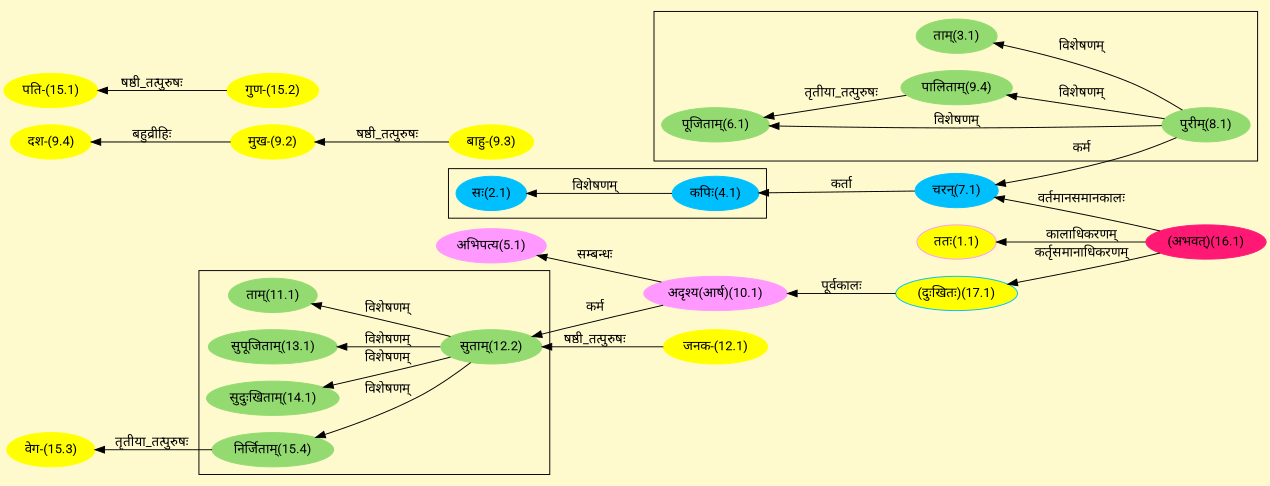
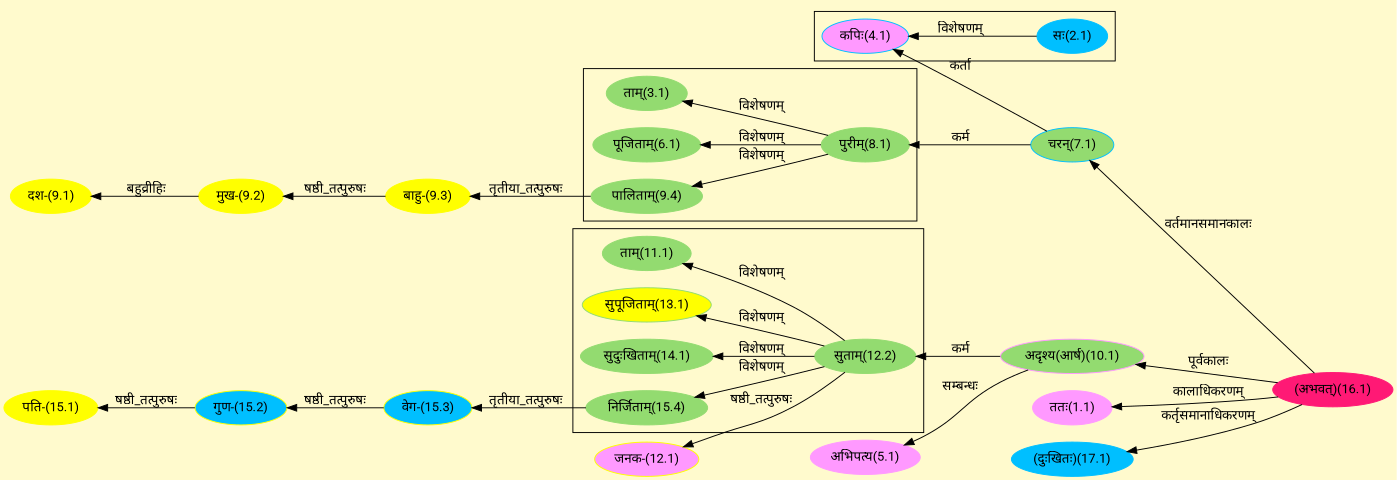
node "गुण-(15.2)": fillcolor #ffff00 -> #00bfff
edge "पालिताम्(9.4)" -> "पूजिताम्(6.1)": now "पालिताम्(9.4)" -> "बाहु-(9.3)"
node "दश-(9.4)": label "दश-(9.4)" -> "दश-(9.1)"
edge "पुरीम्(8.1)" -> "चरन्(7.1)": reversed
node "चरन्(7.1)": fillcolor #00bfff -> #93db70
edge "कपिः(4.1)" -> "सः(2.1)": reversed
node "कपिः(4.1)": fillcolor #00bfff -> #ff99ff
node "ततः(1.1)": fillcolor #ffff00 -> #ff99ff
node "अदृश्य(आर्ष)(10.1)": fillcolor #ff99ff -> #93db70
edge "(दुःखितः)(17.1)" -> "अदृश्य(आर्ष)(10.1)": now "(अभवत्)(16.1)" -> "अदृश्य(आर्ष)(10.1)"
node "(दुःखितः)(17.1)": fillcolor #ffff00 -> #00bfff
node "सुपूजिताम्(13.1)": fillcolor #93db70 -> #ffff00
edge "जनक-(12.1)" -> "सुताम्(12.2)": reversed
node "जनक-(12.1)": fillcolor #ffff00 -> #ff99ff
edge "वेग-(15.3)" -> "गुण-(15.2)": added, label "षष्ठी_तत्पुरुषः"
node "वेग-(15.3)": fillcolor #ffff00 -> #00bfff
